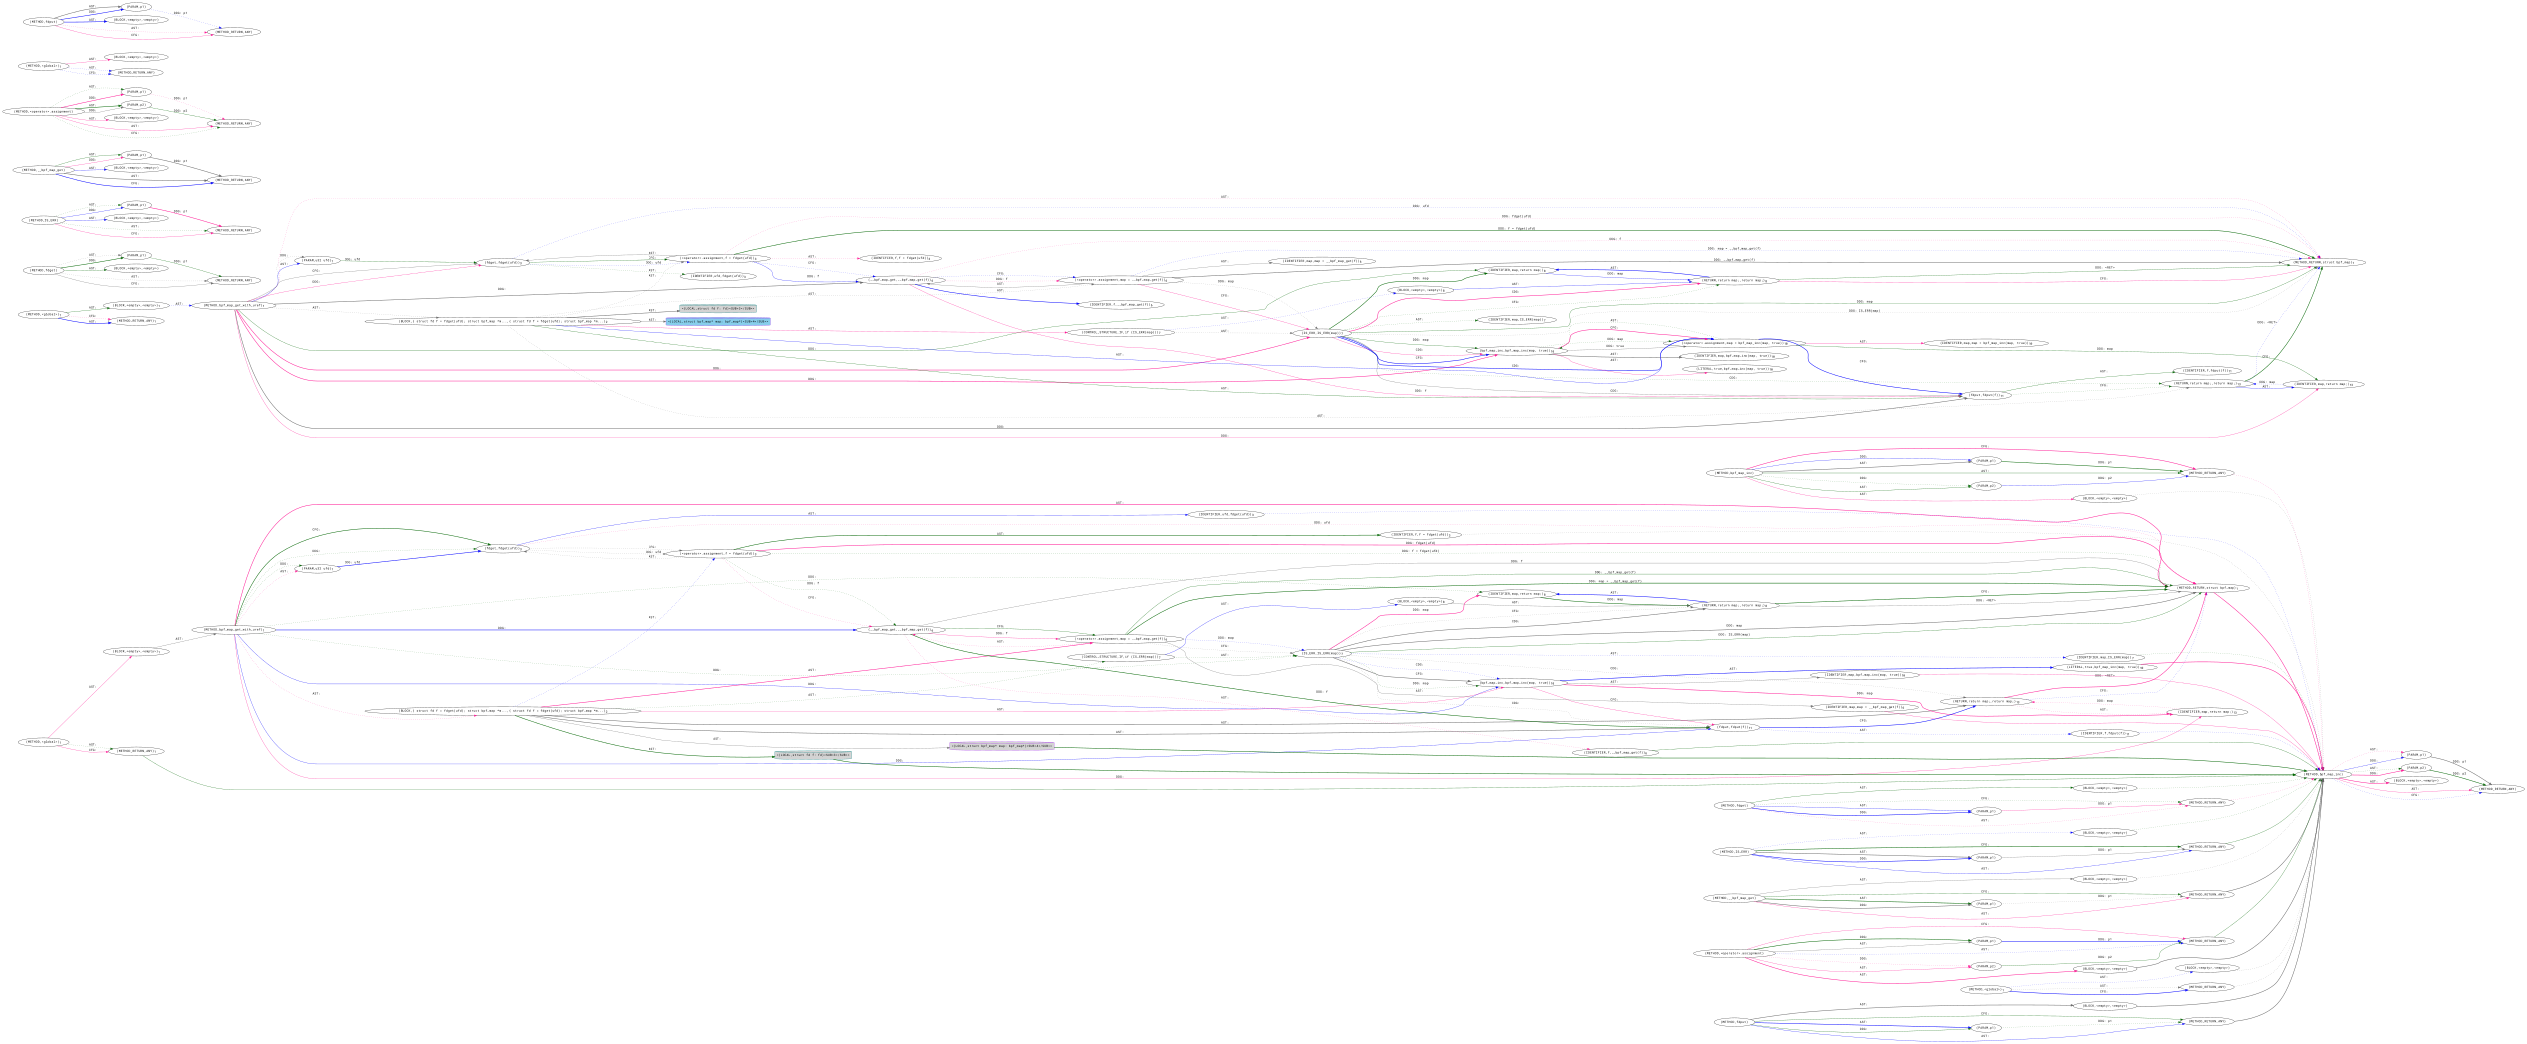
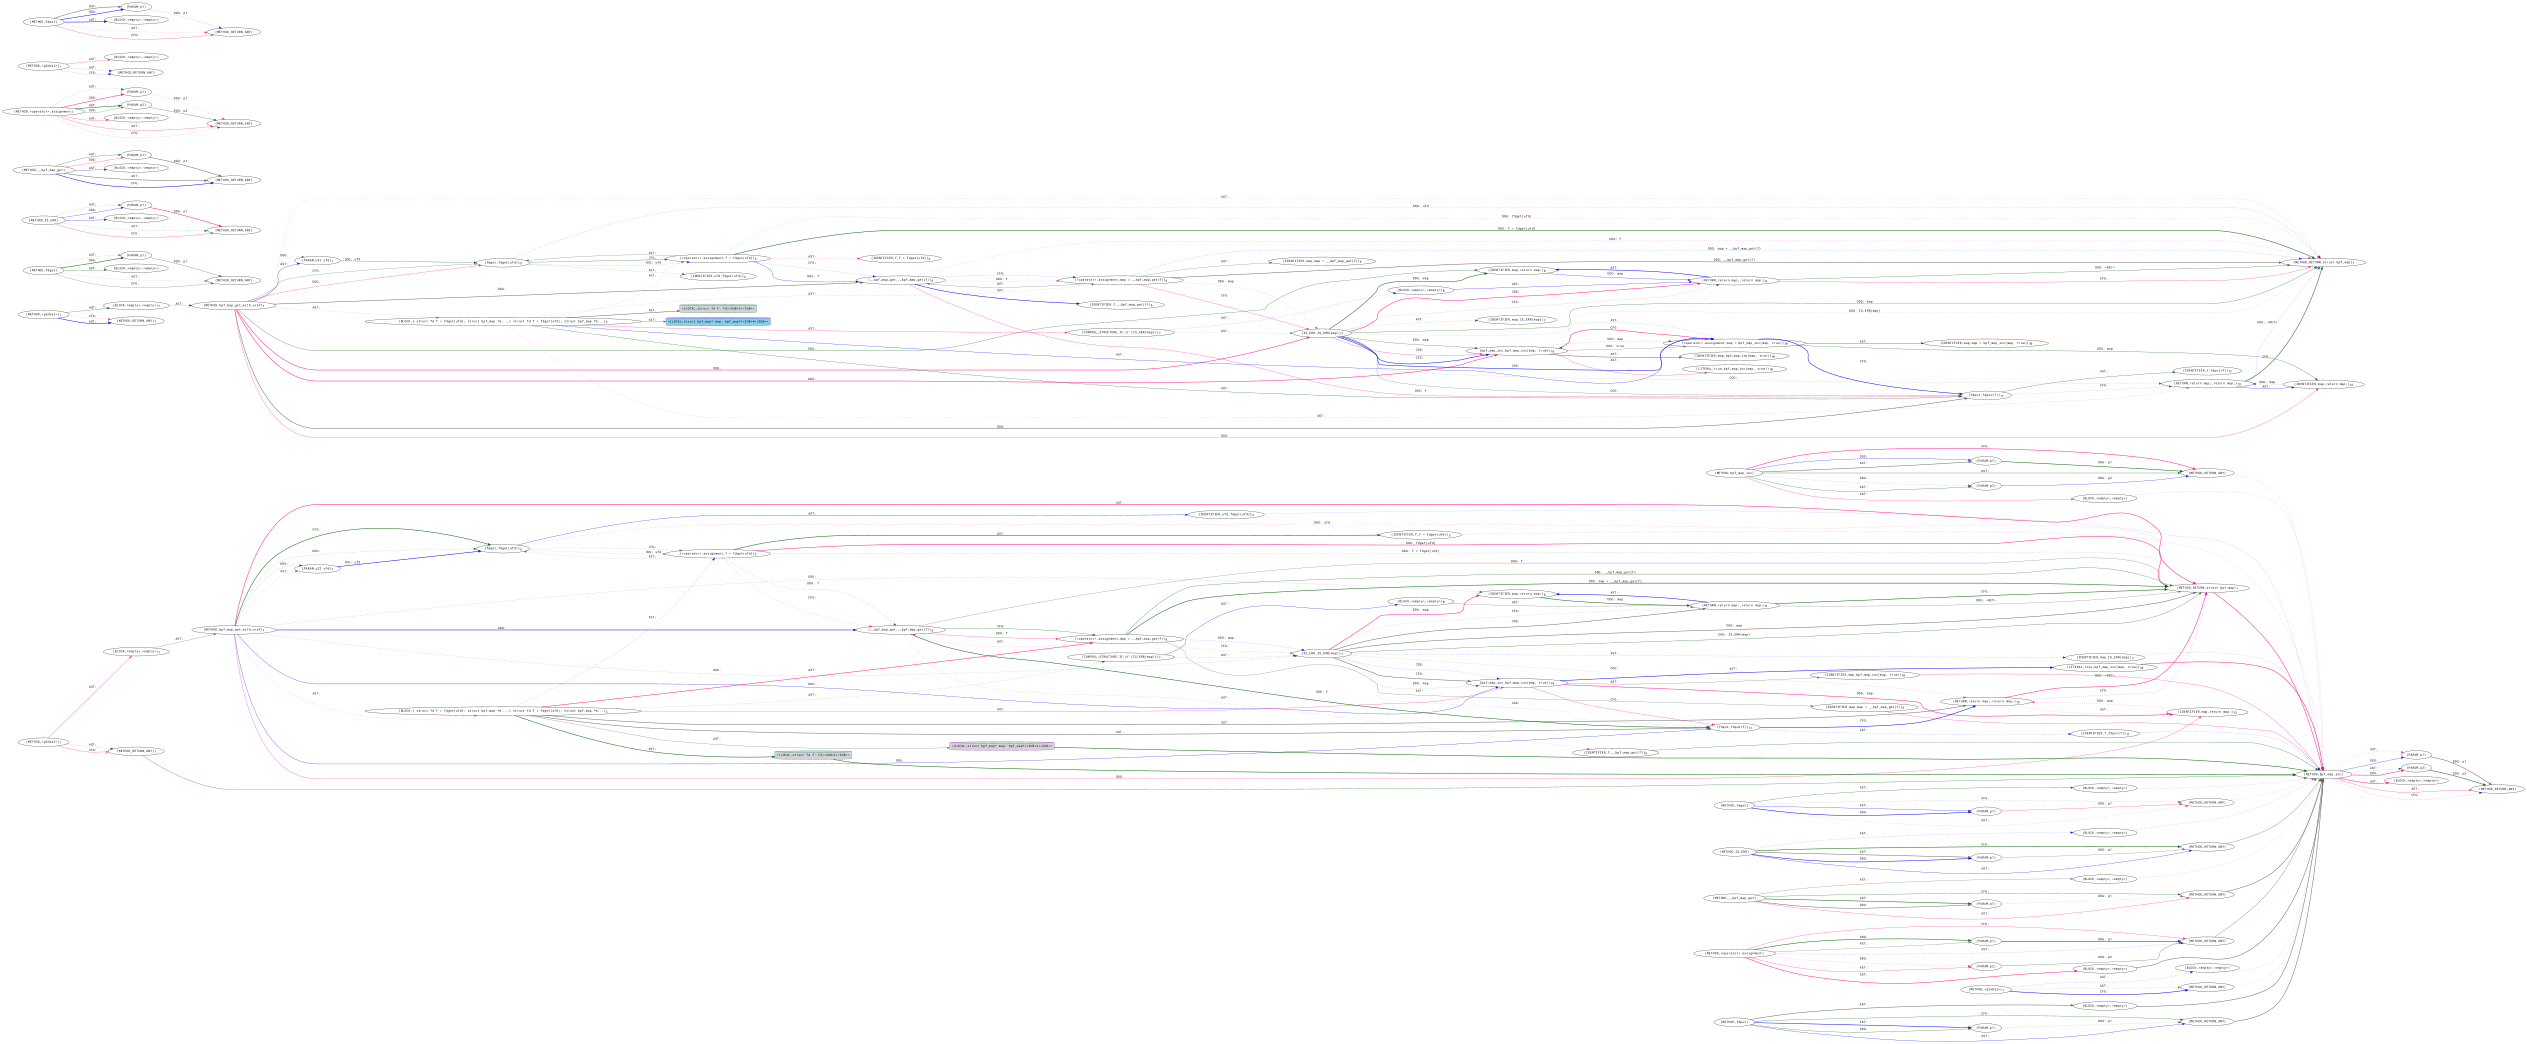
edge "(<operator>.assignment,map = bpf_map_inc(map, true))" -> "(IDENTIFIER,map,map = bpf_map_inc(map, true))": color deeppink -> blue
